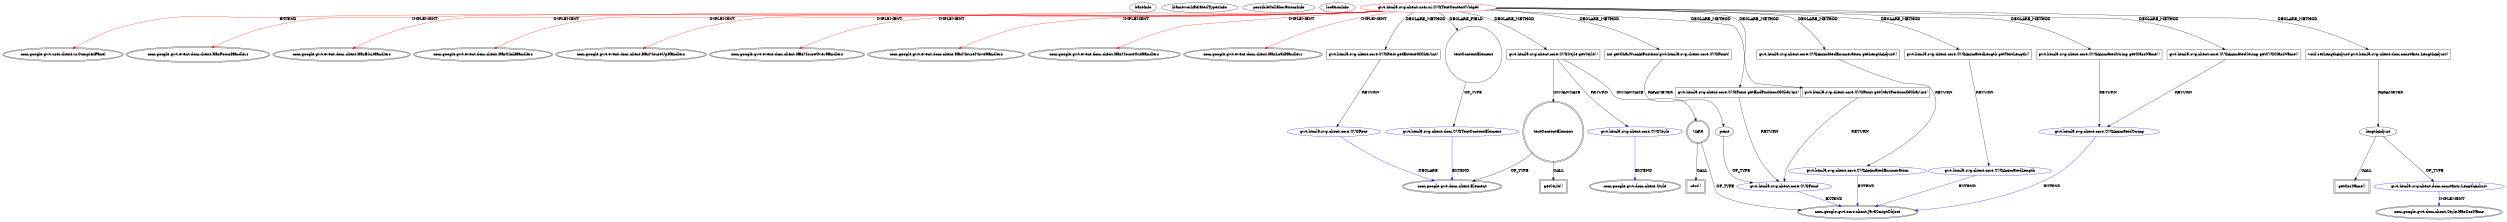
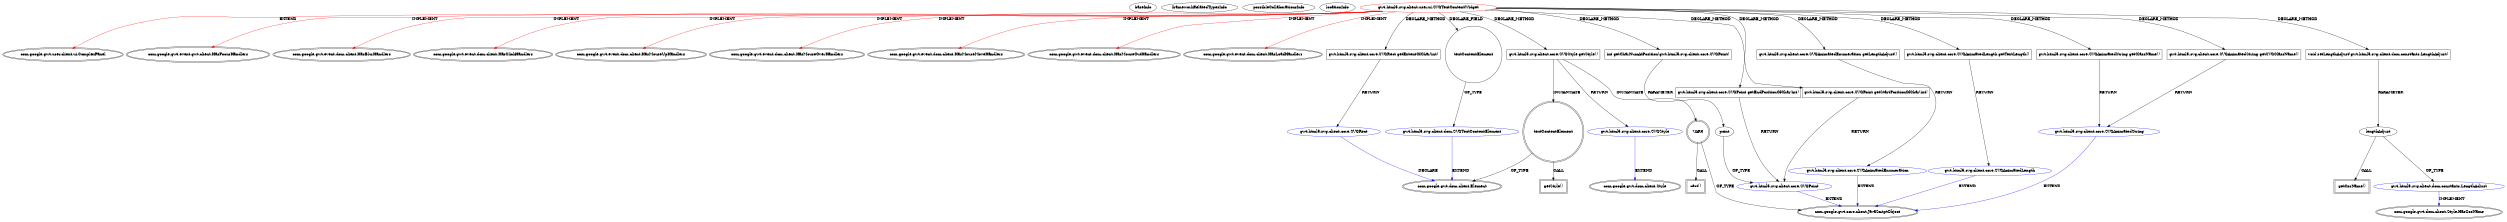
node "com.google.gwt.event.dom.client.HasFocusHandlers": label "com.google.gwt.event.dom.client.HasFocusHandlers" -> "com.google.gwt.event.gwt.client.HasFocusHandlers"
